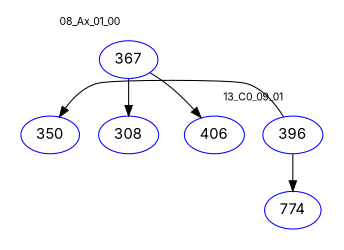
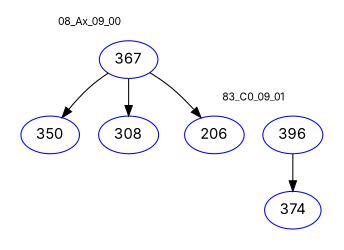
cluster "08_Ax_01_00": label "08_Ax_01_00" -> "08_Ax_09_00"
edge "396" -> "350": now "367" -> "350"
cluster "13_C0_09_01": label "13_C0_09_01" -> "83_C0_09_01"
node "406": label "406" -> "206"
node "774": label "774" -> "374"
